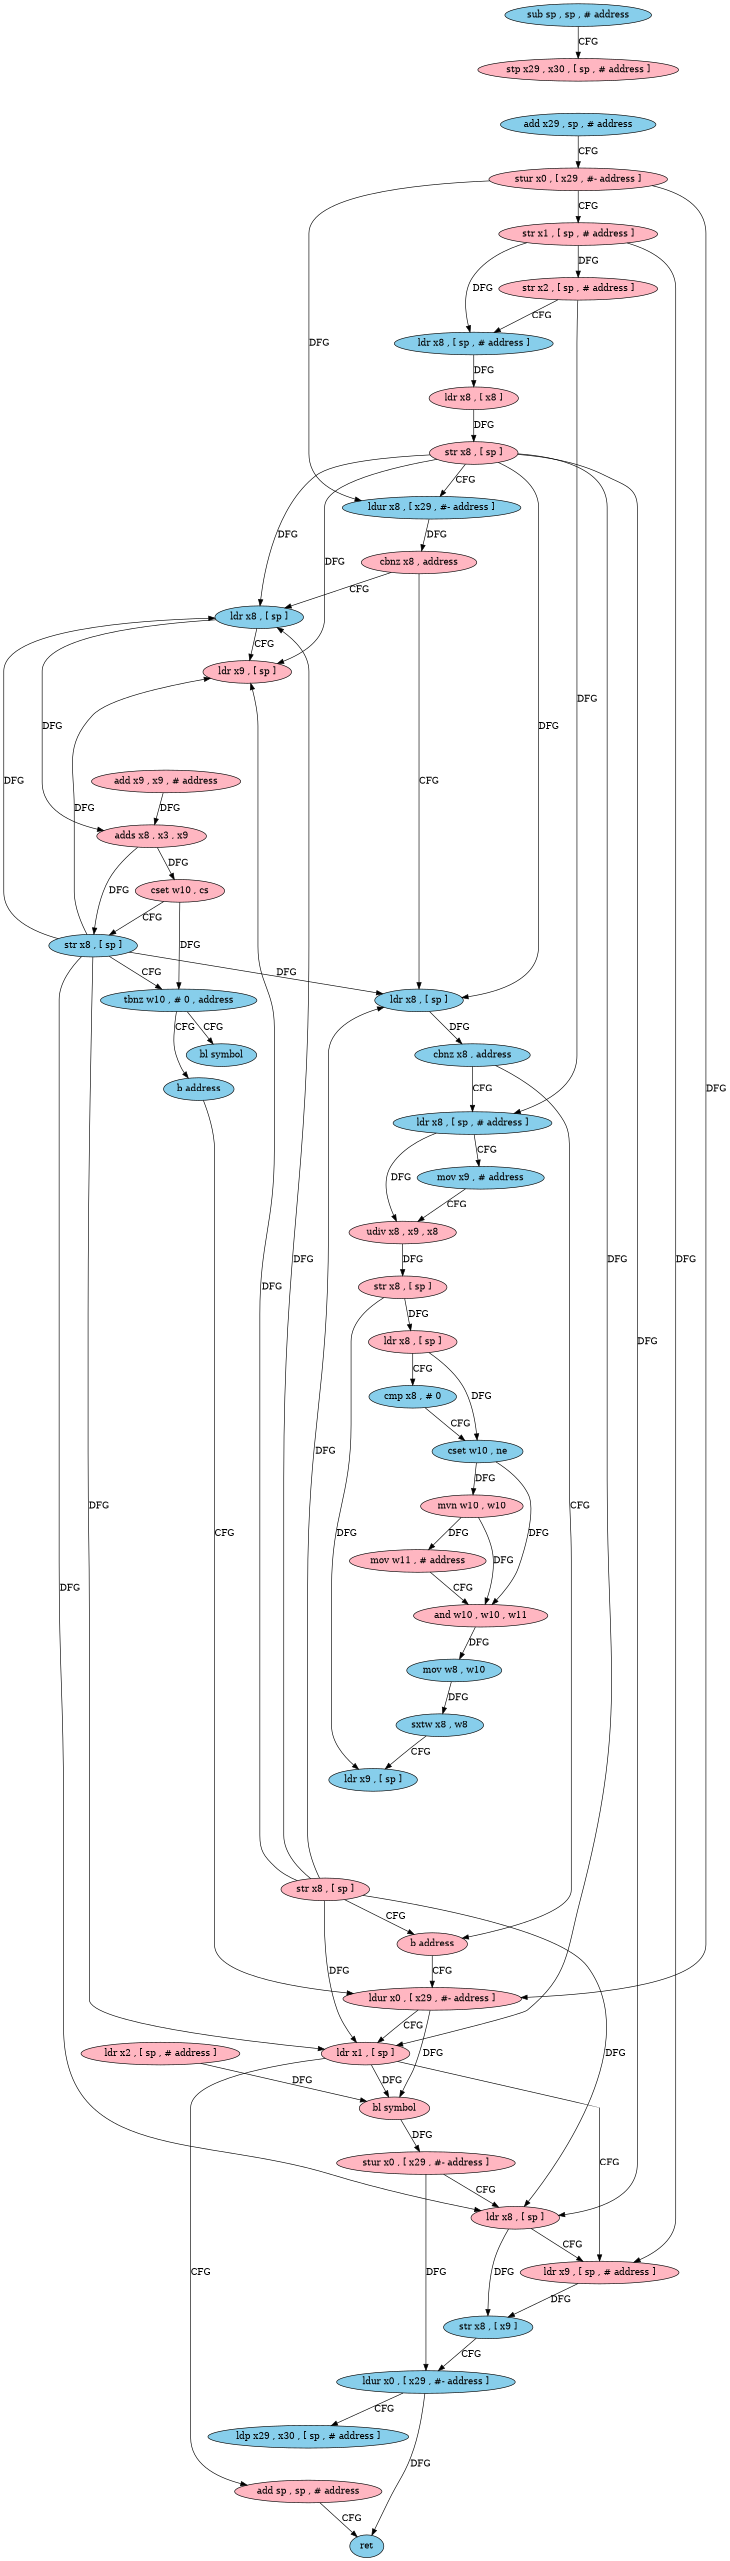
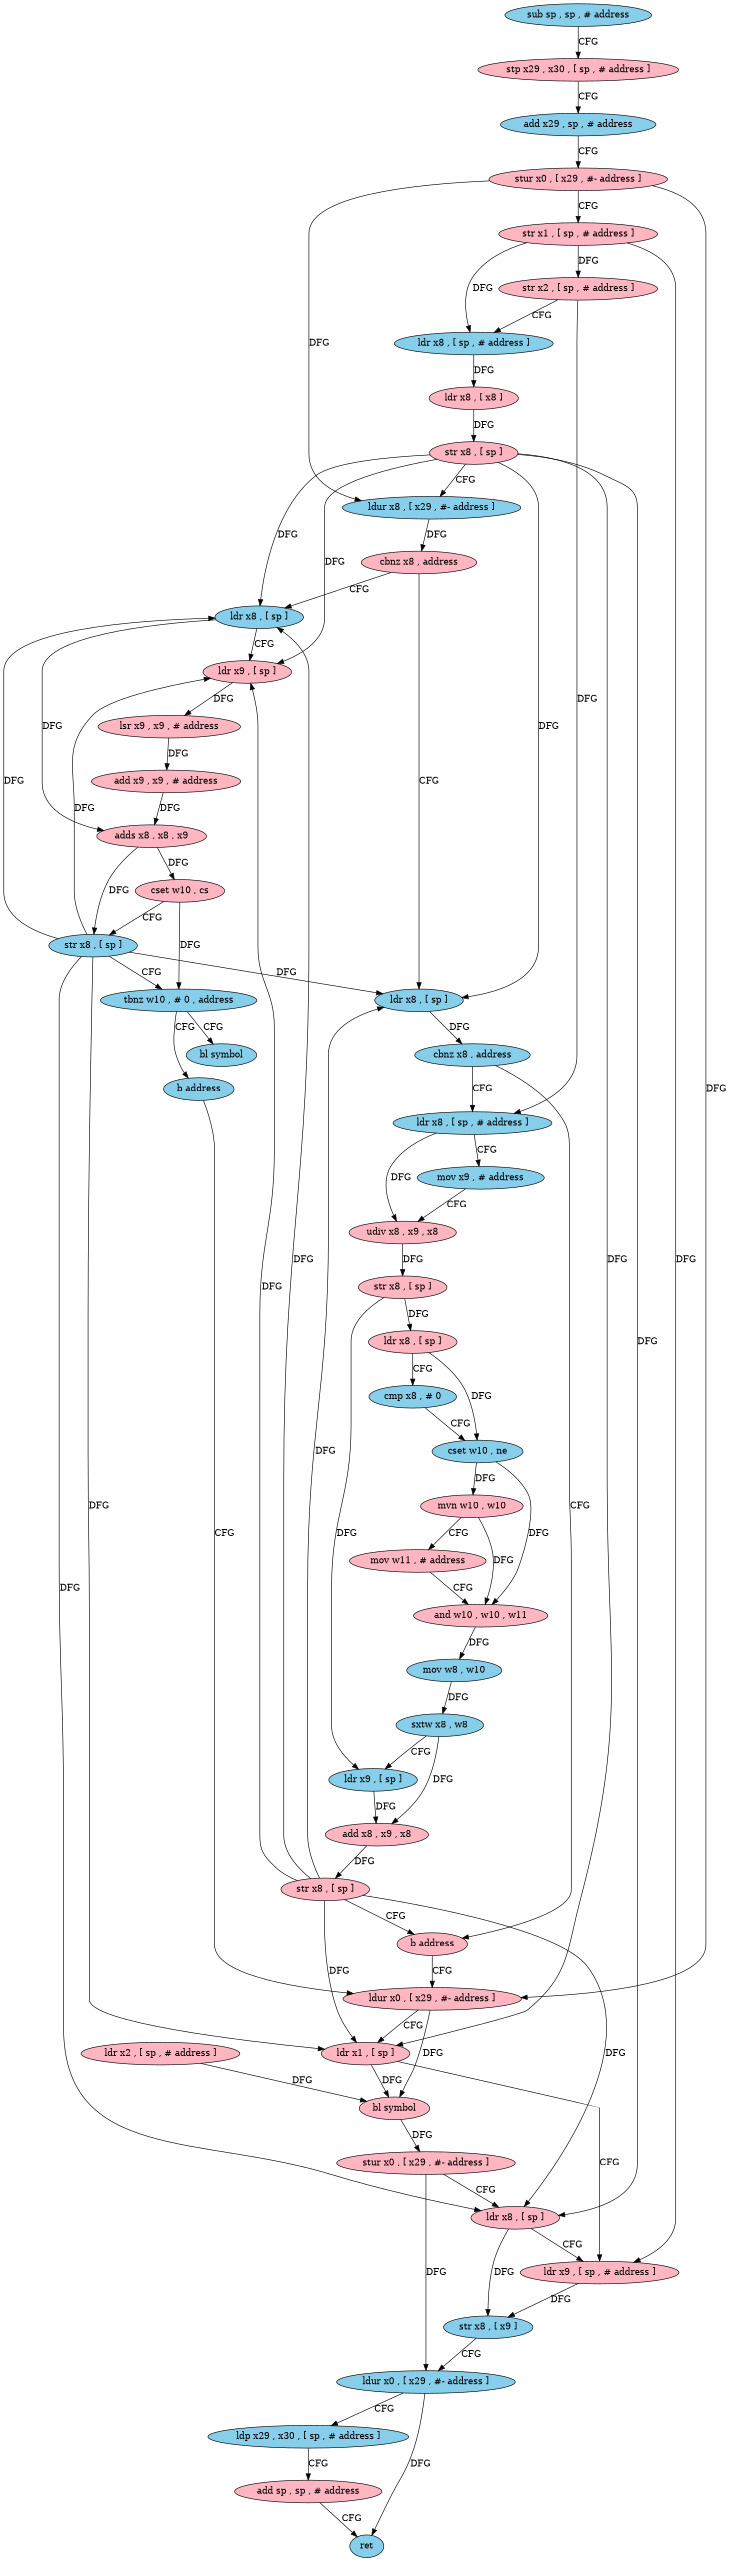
edge "stp x29 , x30 , [ sp , # address ]" -> "add x29 , sp , # address": added, label "CFG"
node "lsr x9 , x9 , # address": added
node "adds x8 , x3 , x9": label "adds x8 , x3 , x9" -> "adds x8 , x8 , x9"
edge "mvn w10 , w10" -> "mov w11 , # address": label "DFG" -> "CFG"
node "add x8 , x9 , x8": added
edge "ldr x1 , [ sp ]" -> "add sp , sp , # address": now "ldp x29 , x30 , [ sp , # address ]" -> "add sp , sp , # address"
